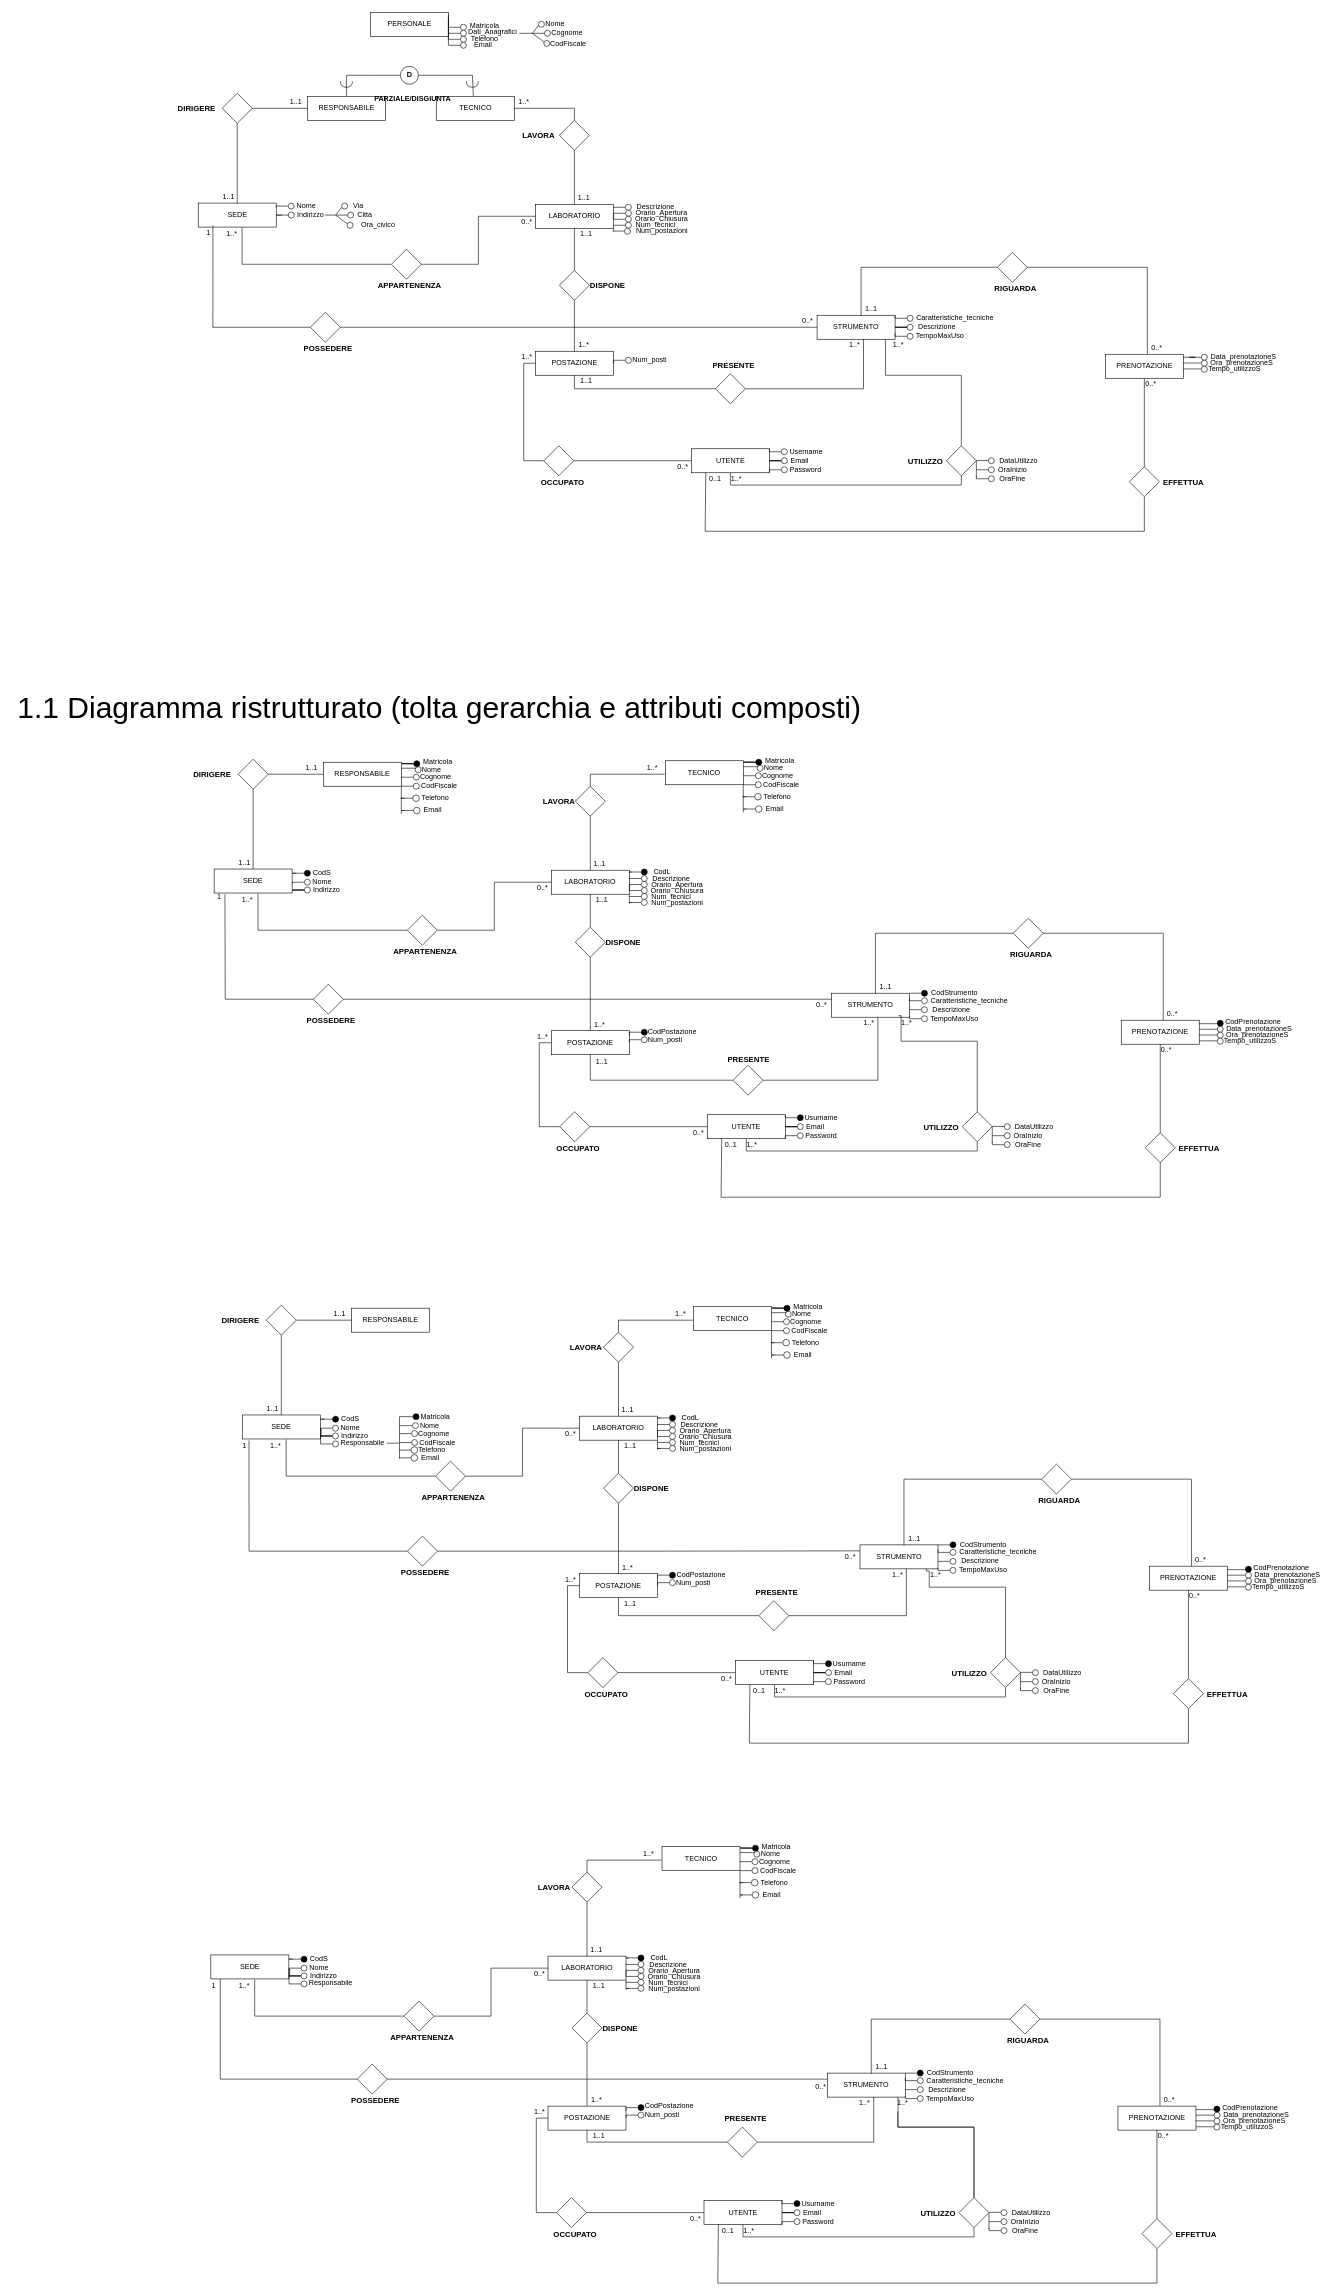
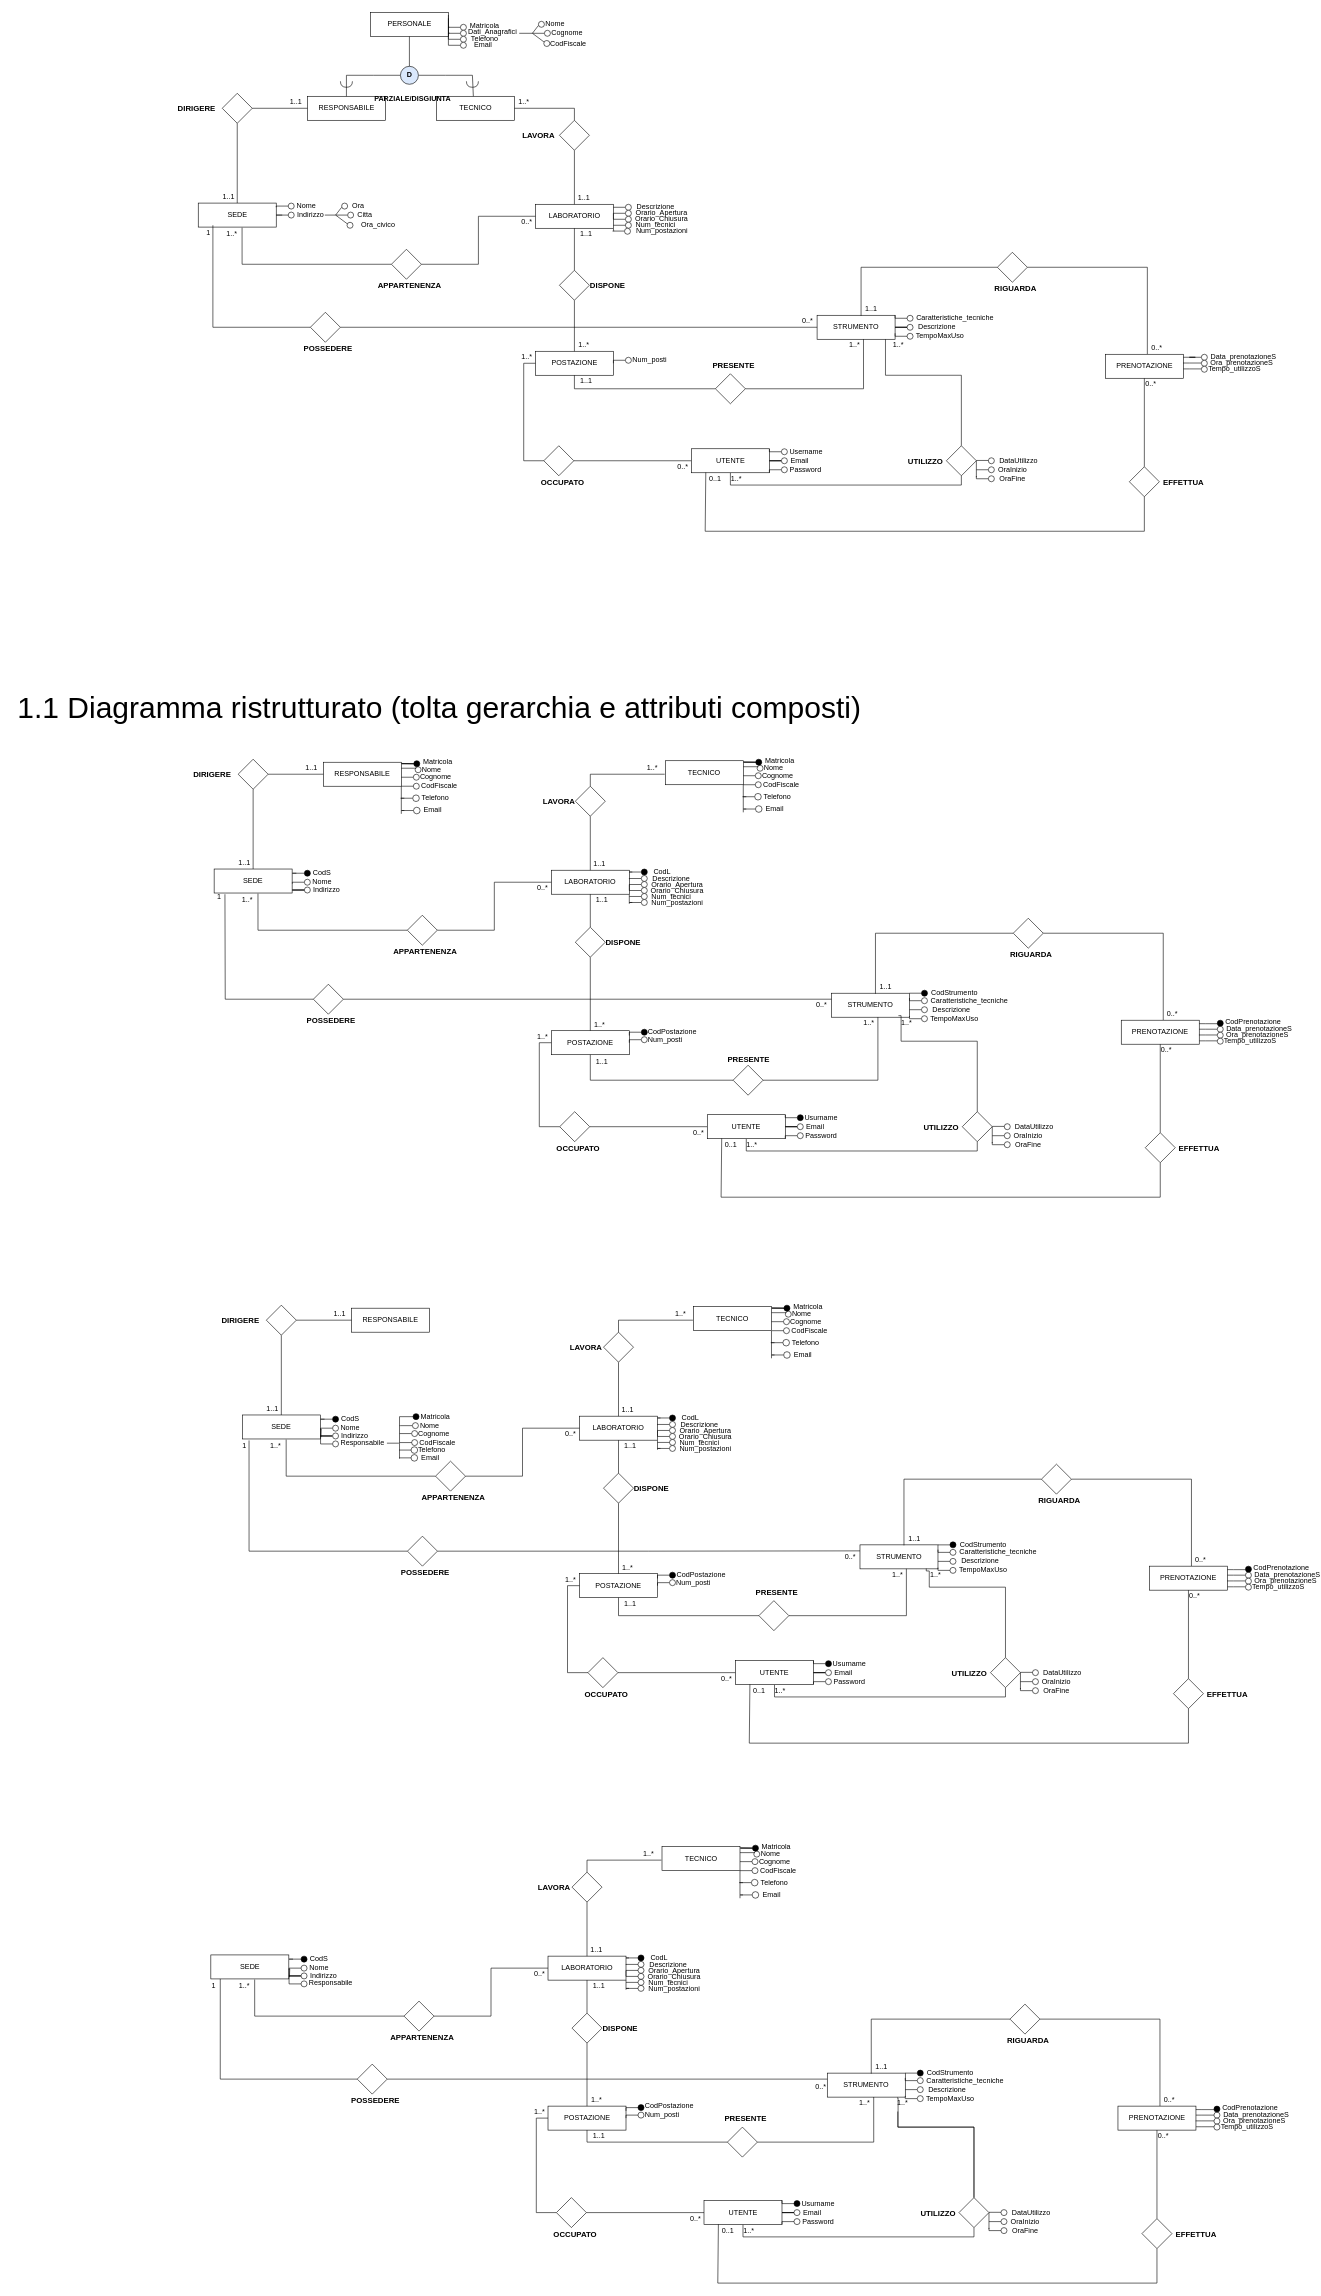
edge "PERSONALE" -- "D": added
node "D": fillcolor #ffffff -> #dae8fc
node "Via": label "Via" -> "Ora"
